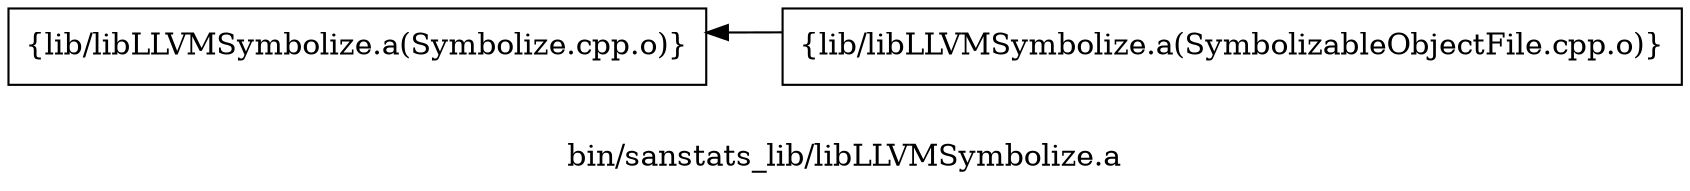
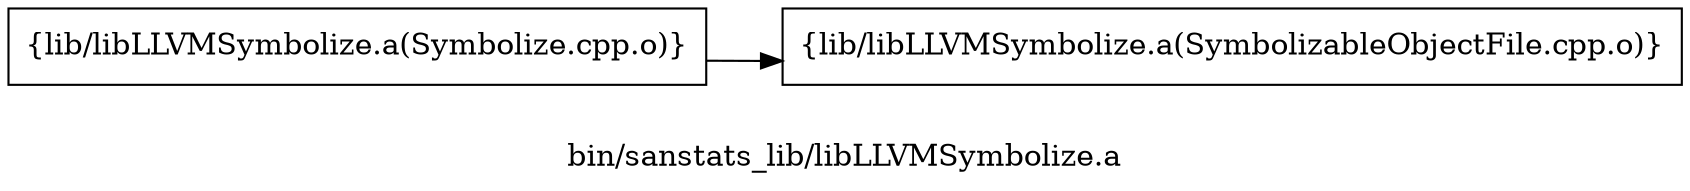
edge "{lib/libLLVMSymbolize.a(SymbolizableObjectFile.cpp.o)}" -> "{lib/libLLVMSymbolize.a(Symbolize.cpp.o)}": reversed
